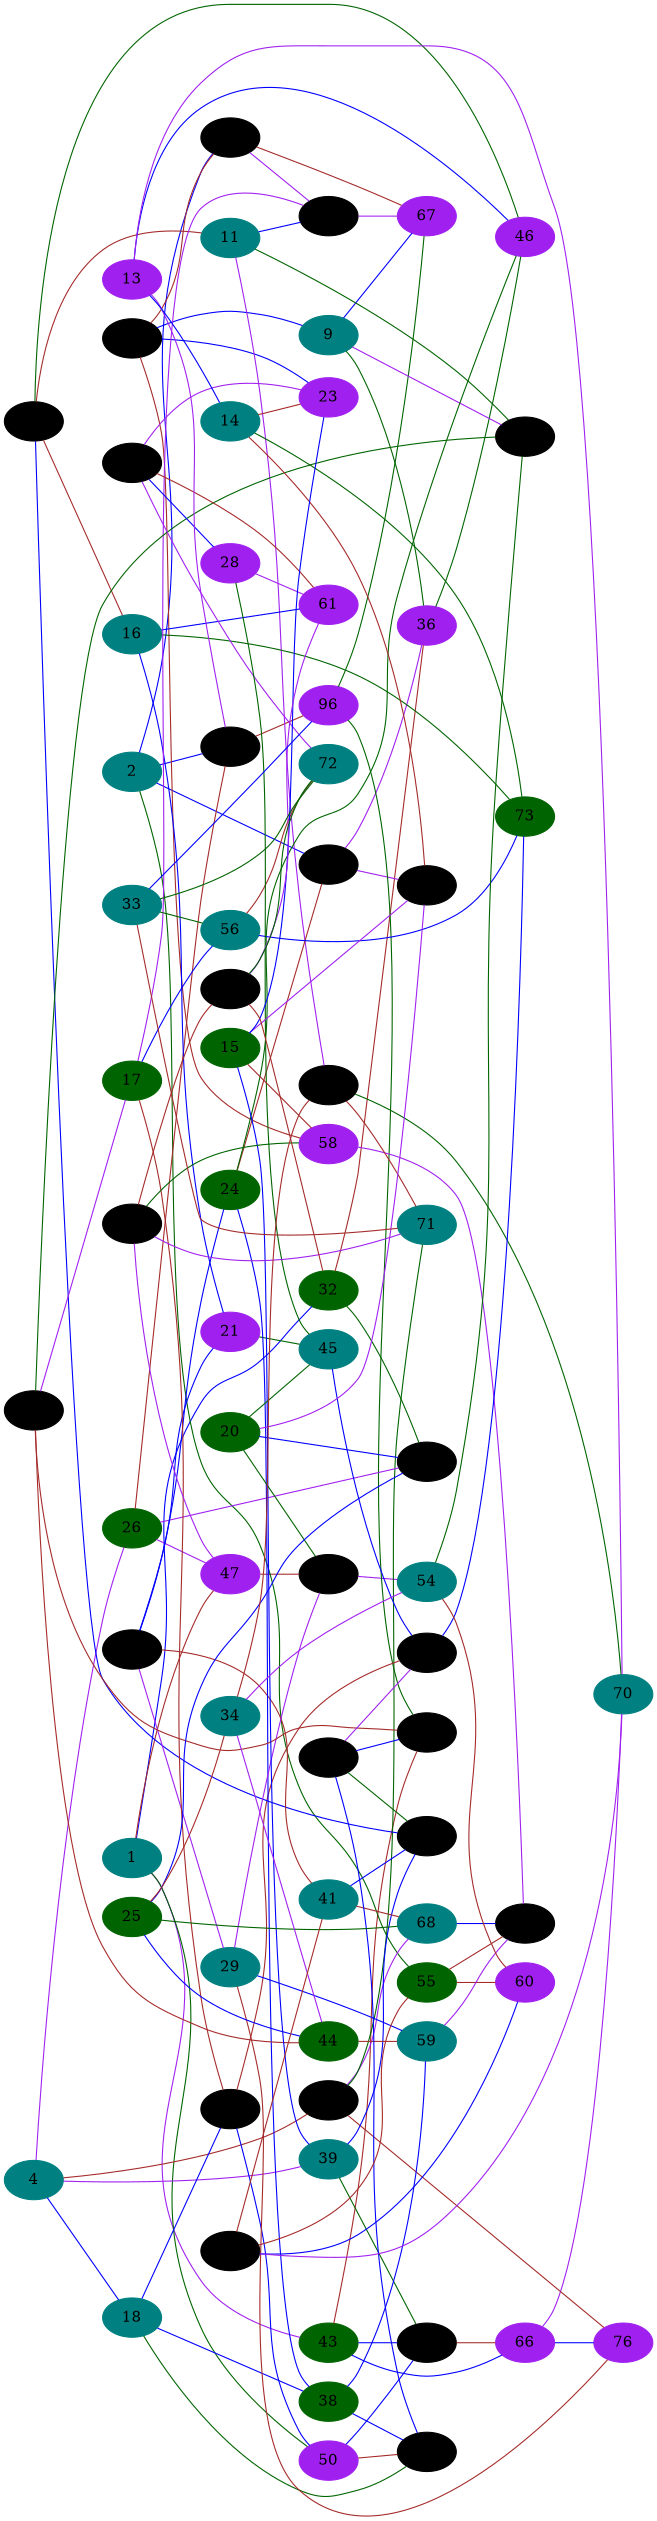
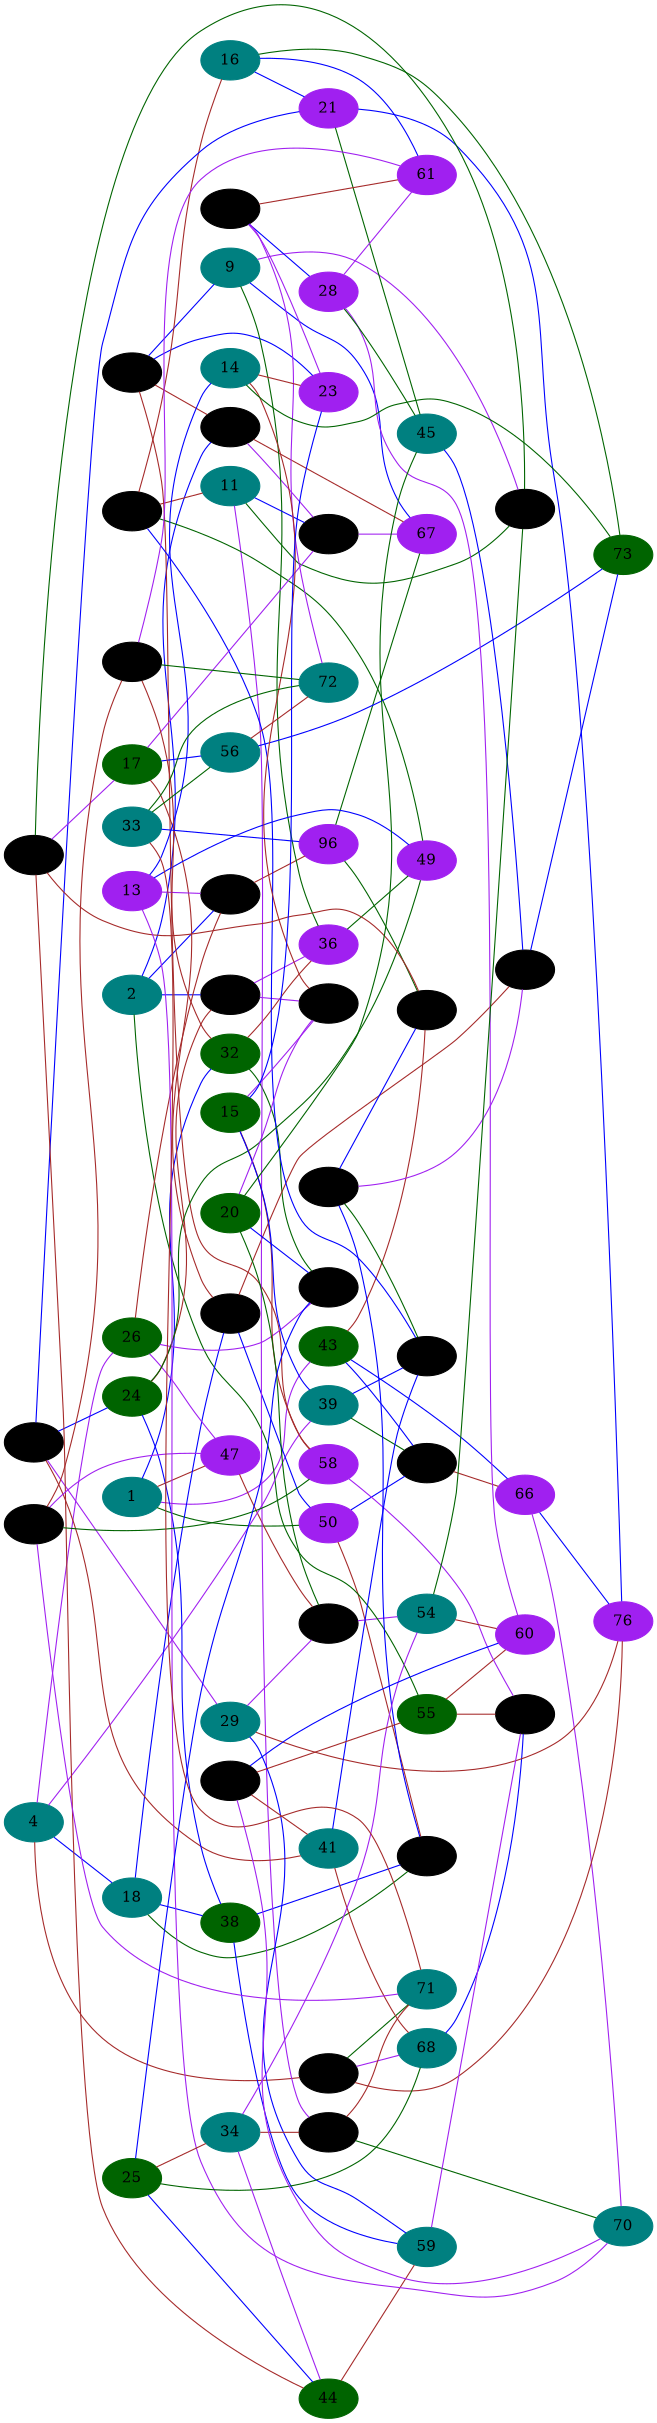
node "46": label "46" -> "49"
edge "21" -- "76": added
edge "28" -- "60": added
